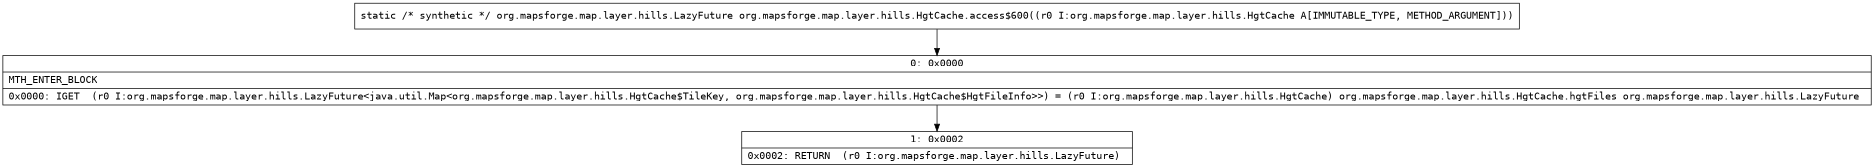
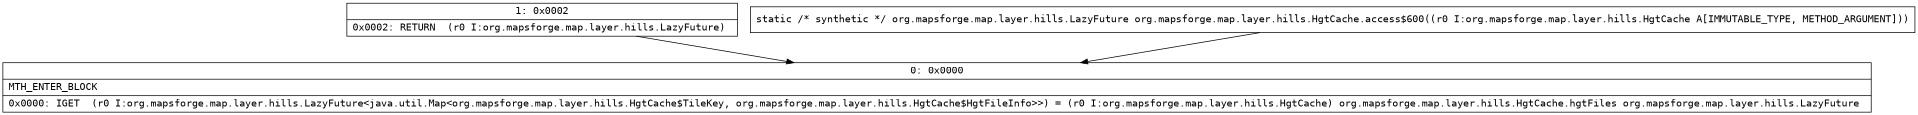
edge "0: 0x0000" -> "1: 0x0002": reversed
